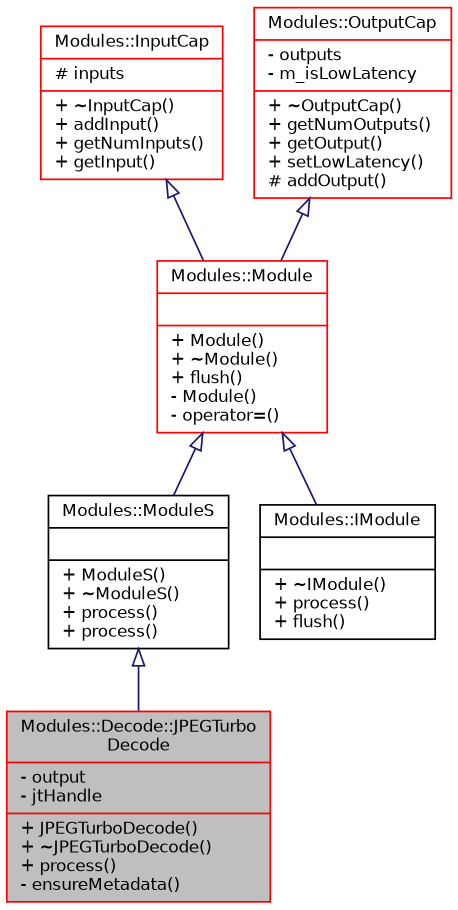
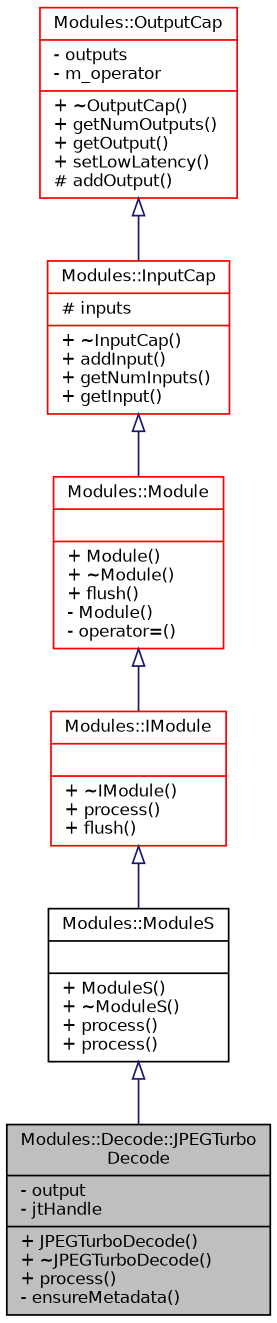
node "Modules::OutputCap": text "- m_isLowLatency" -> "- m_operator"
edge "Modules::Module" -> "Modules::OutputCap": now "Modules::InputCap" -> "Modules::OutputCap"
edge "Modules::ModuleS" -> "Modules::Module": now "Modules::ModuleS" -> "Modules::IModule"
node "Modules::IModule": color black -> red
node "Modules::Decode::JPEGTurbo": color red -> black
